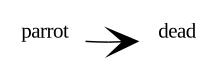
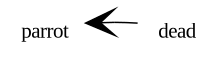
edge "parrot" -> "dead": reversed
